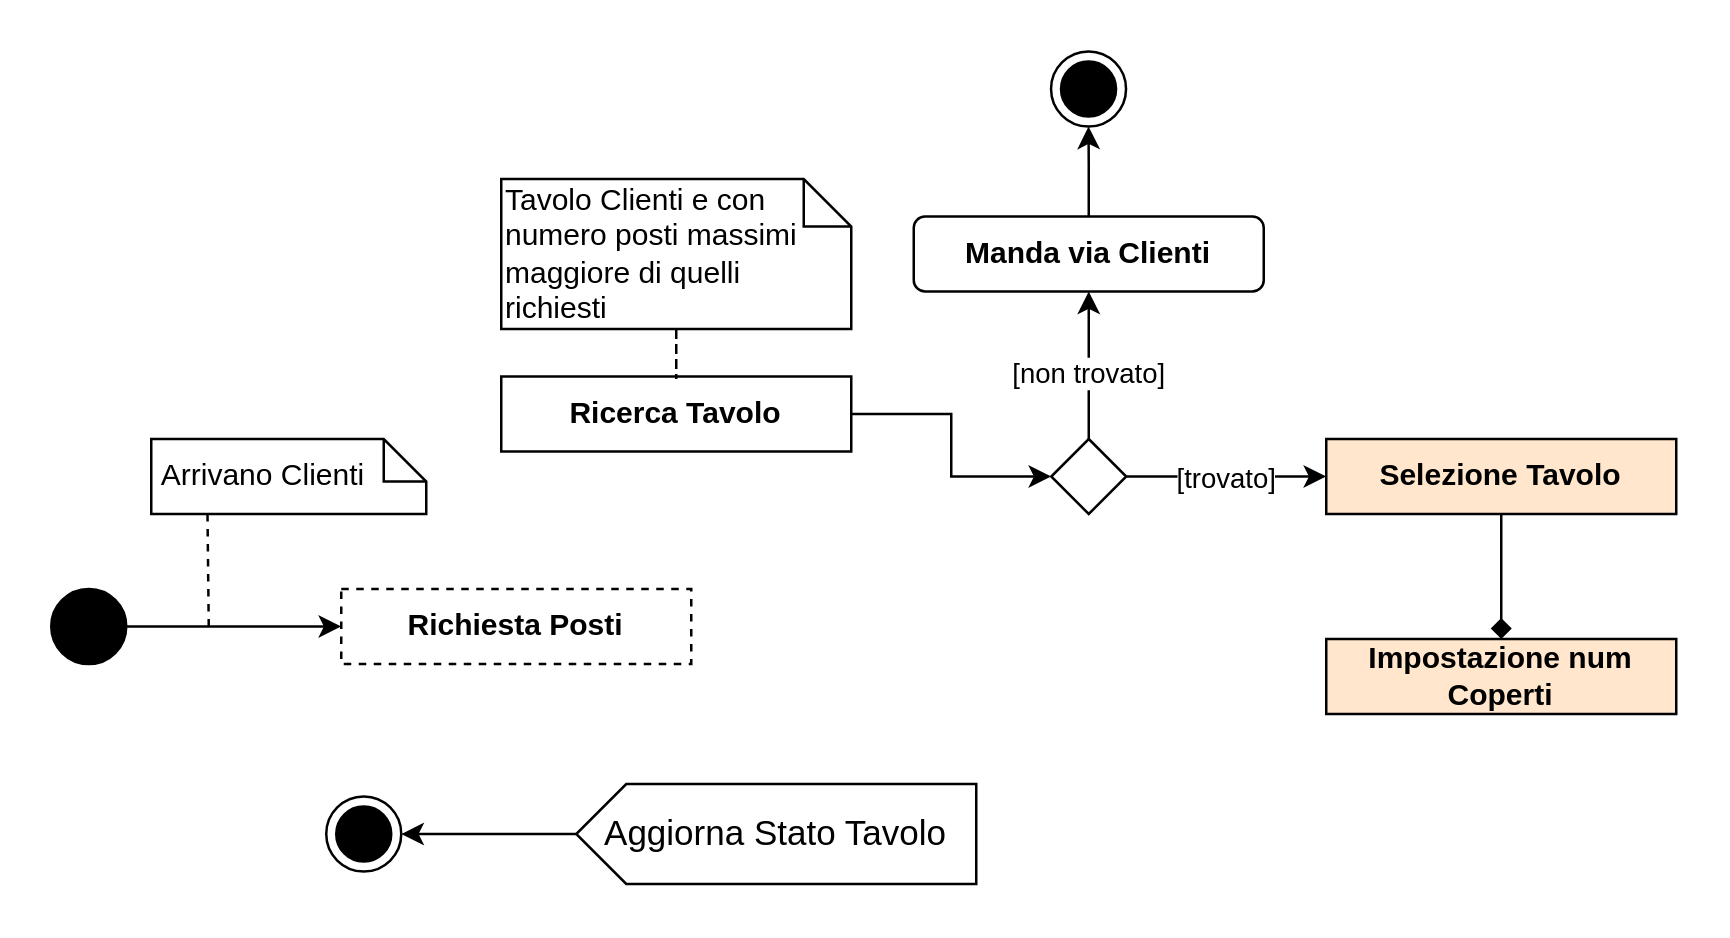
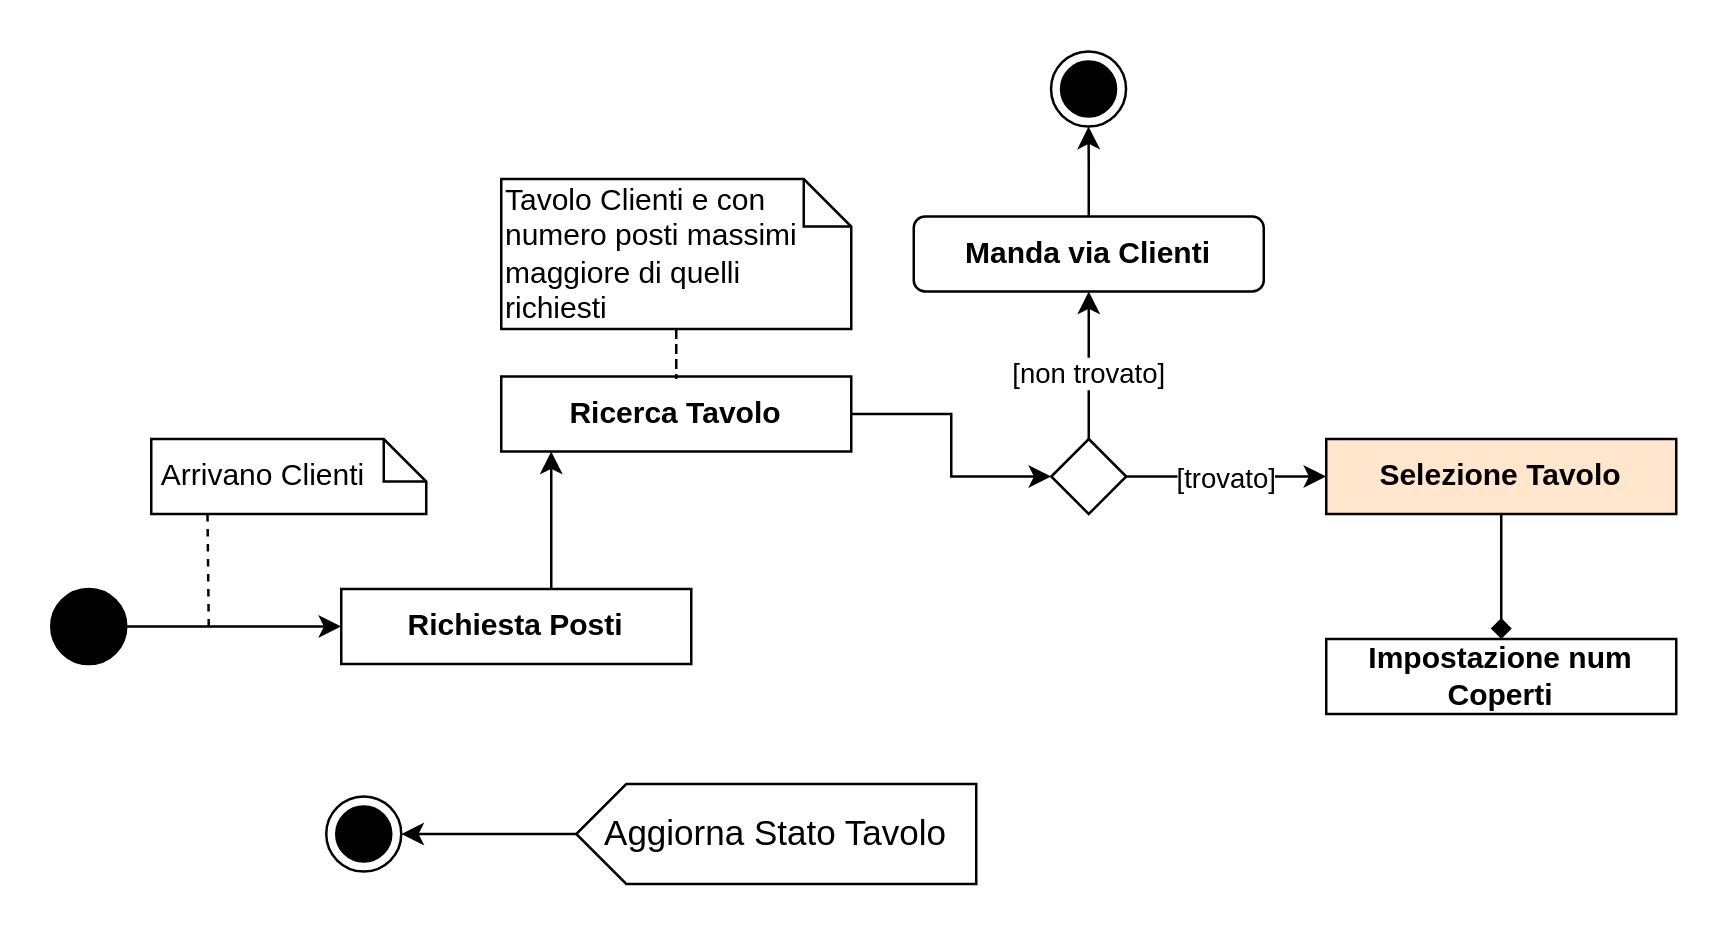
edge "Richiesta Posti" -> "Ricerca Tavolo": added
node "Richiesta Posti": style dashed -> solid
node "Impostazione num Coperti": fillcolor #ffe6cc -> #ffffff
